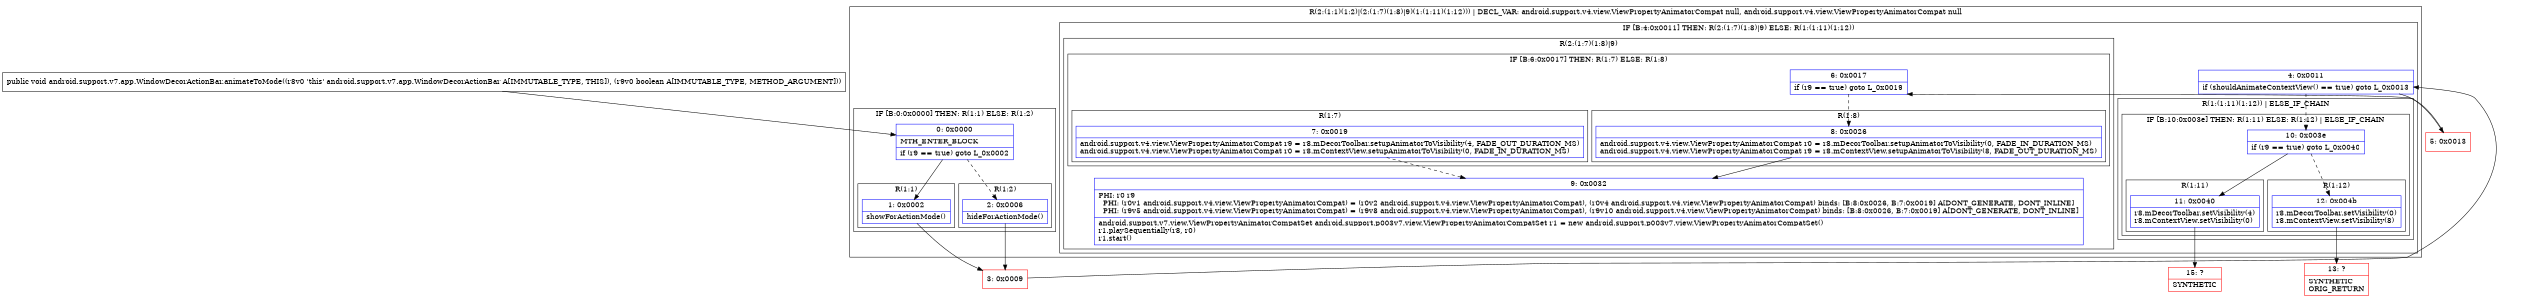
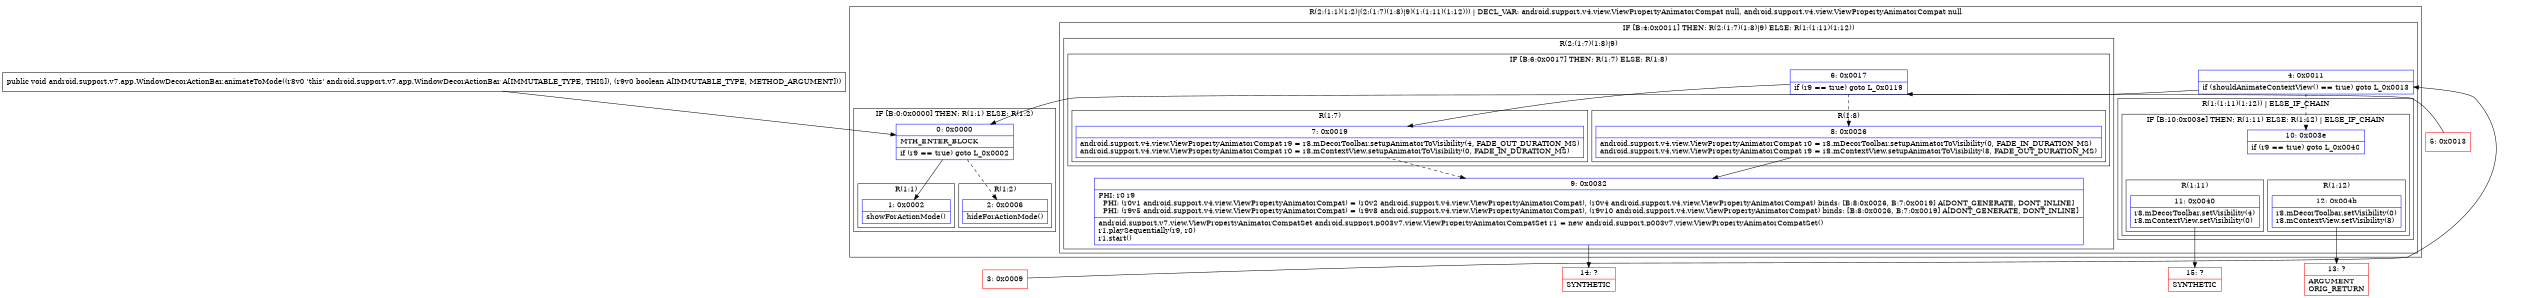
node "6: 0x0017": text "if (r9 == true) goto L_0x0019" -> "if (r9 == true) goto L_0x0119"
edge "6: 0x0017" -> "7: 0x0019": added
edge "4: 0x0011" -> "5: 0x0013": now "4: 0x0011" -> "0: 0x0000"
edge "10: 0x003e" -> "12: 0x004b": removed
edge "10: 0x003e" -> "11: 0x0040": removed
node "9: 0x0032": text "r1.playSequentially(r8, r0)" -> "r1.playSequentially(r9, r0)"
edge "2: 0x0006" -> "3: 0x0009": removed
edge "1: 0x0002" -> "3: 0x0009": removed
node "14: ?": added
node "13: ?": text "SYNTHETIC" -> "ARGUMENT"
